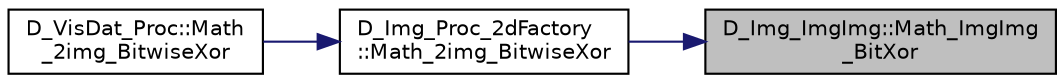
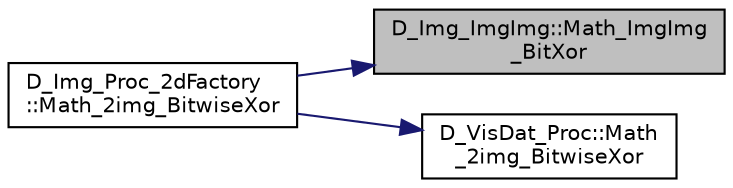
edge "D_VisDat_Proc::Math _2img_BitwiseXor" -> "D_Img_Proc_2dFactory ::Math_2img_BitwiseXor": reversed
